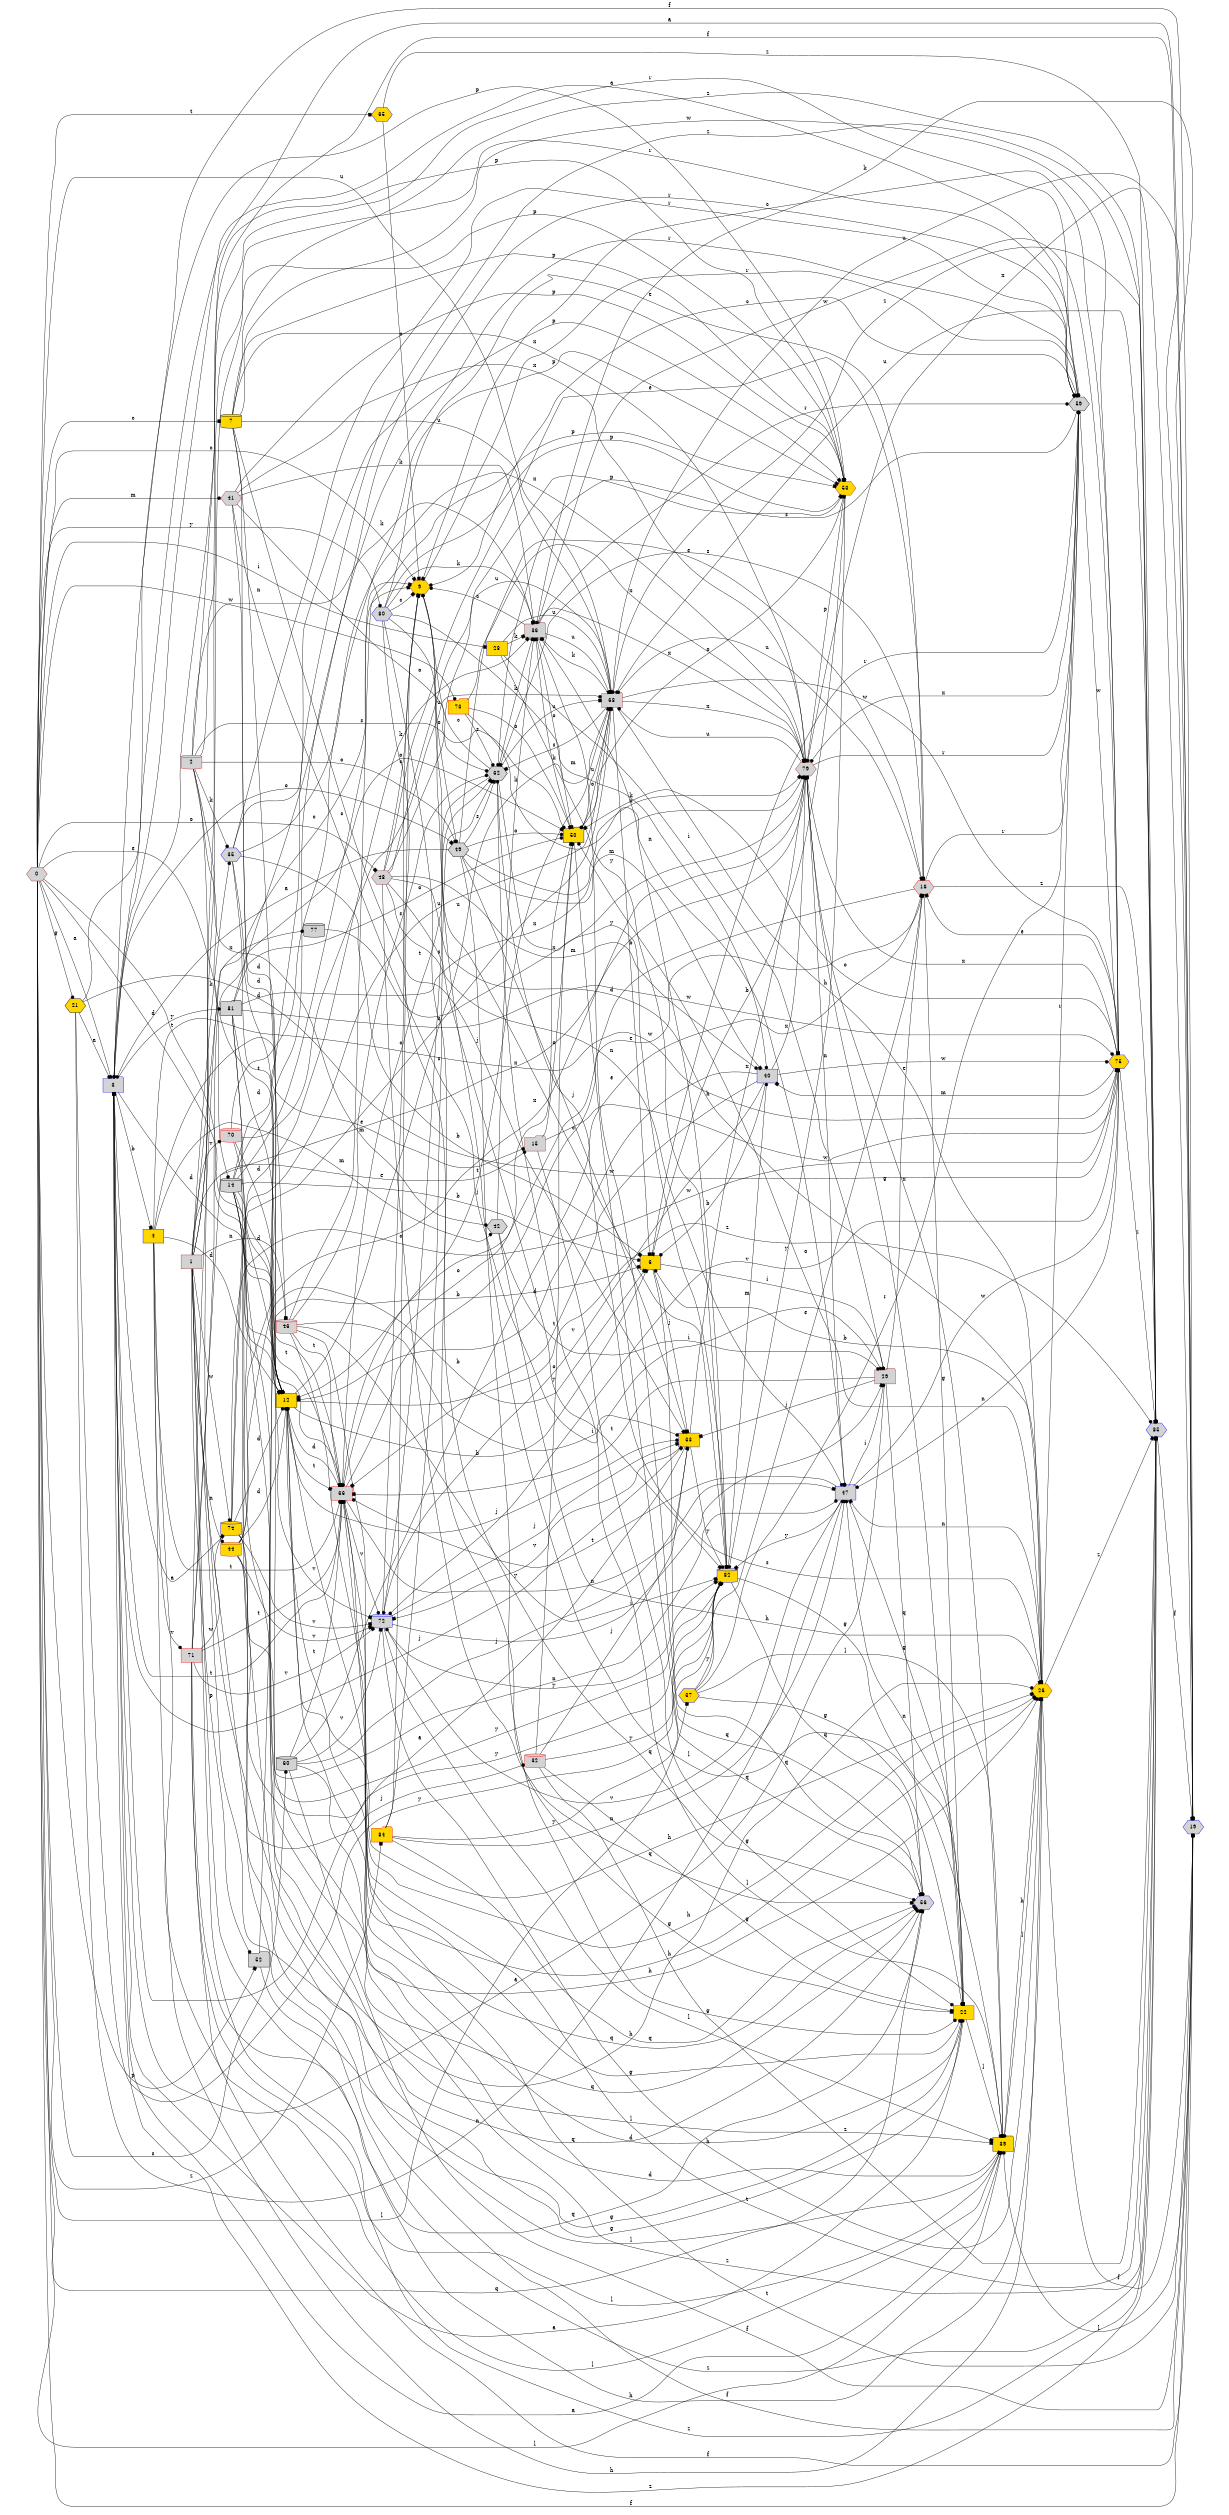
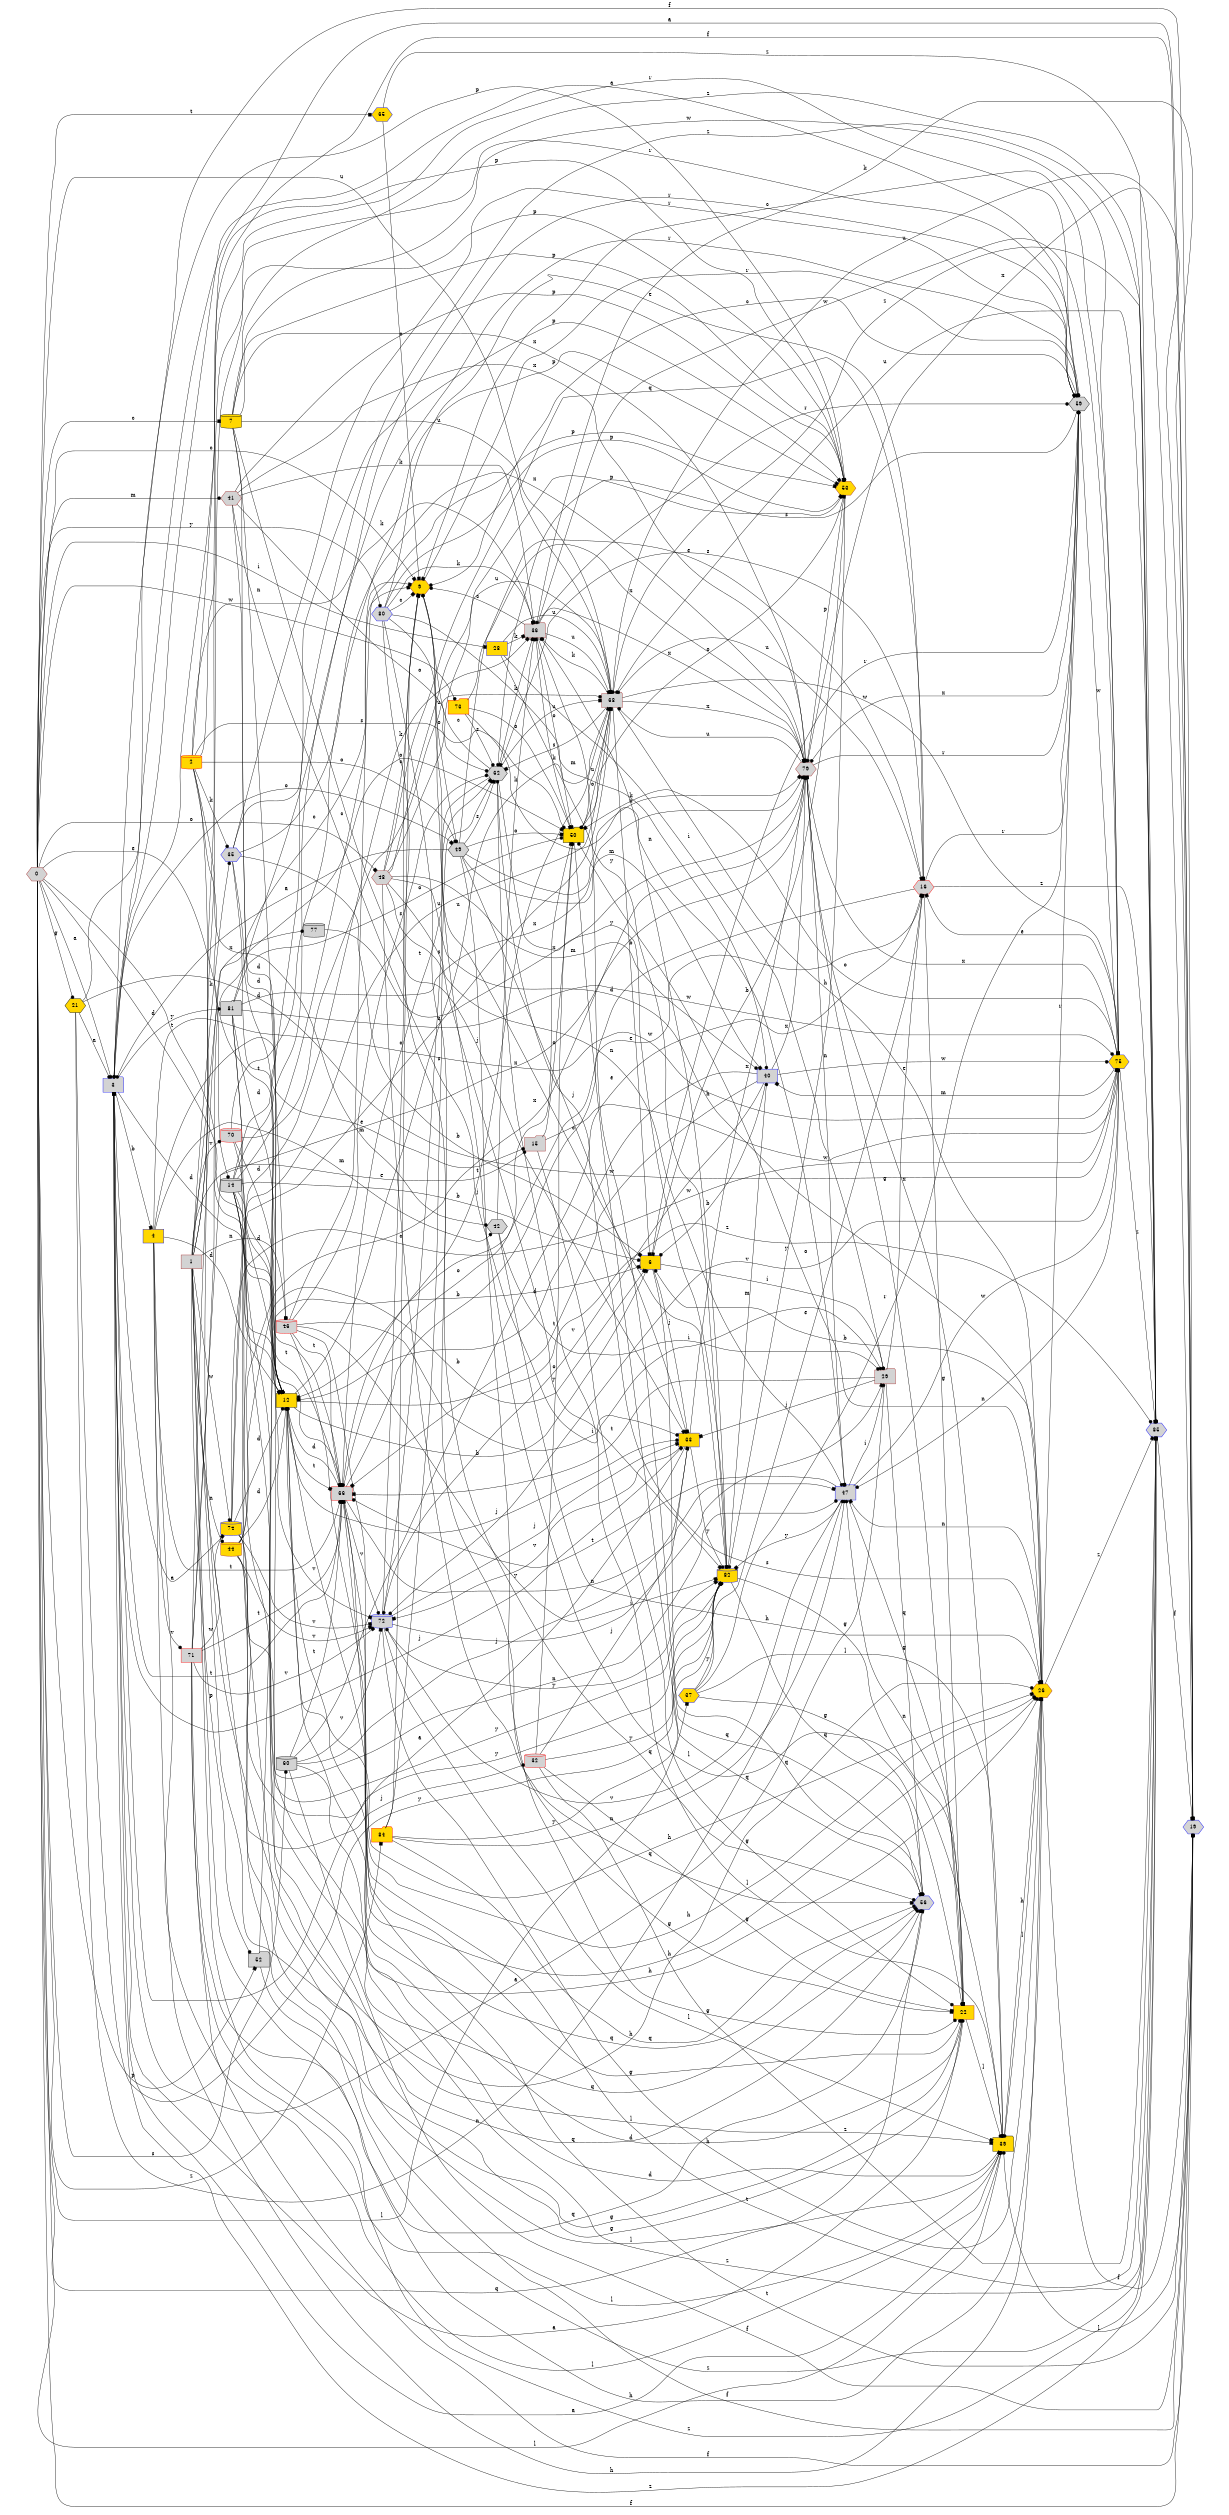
edge "48" -> "16": label "e" -> "q"
node "2": fillcolor lightgrey -> gold
edge "49" -> "50": arrowhead dot -> box
